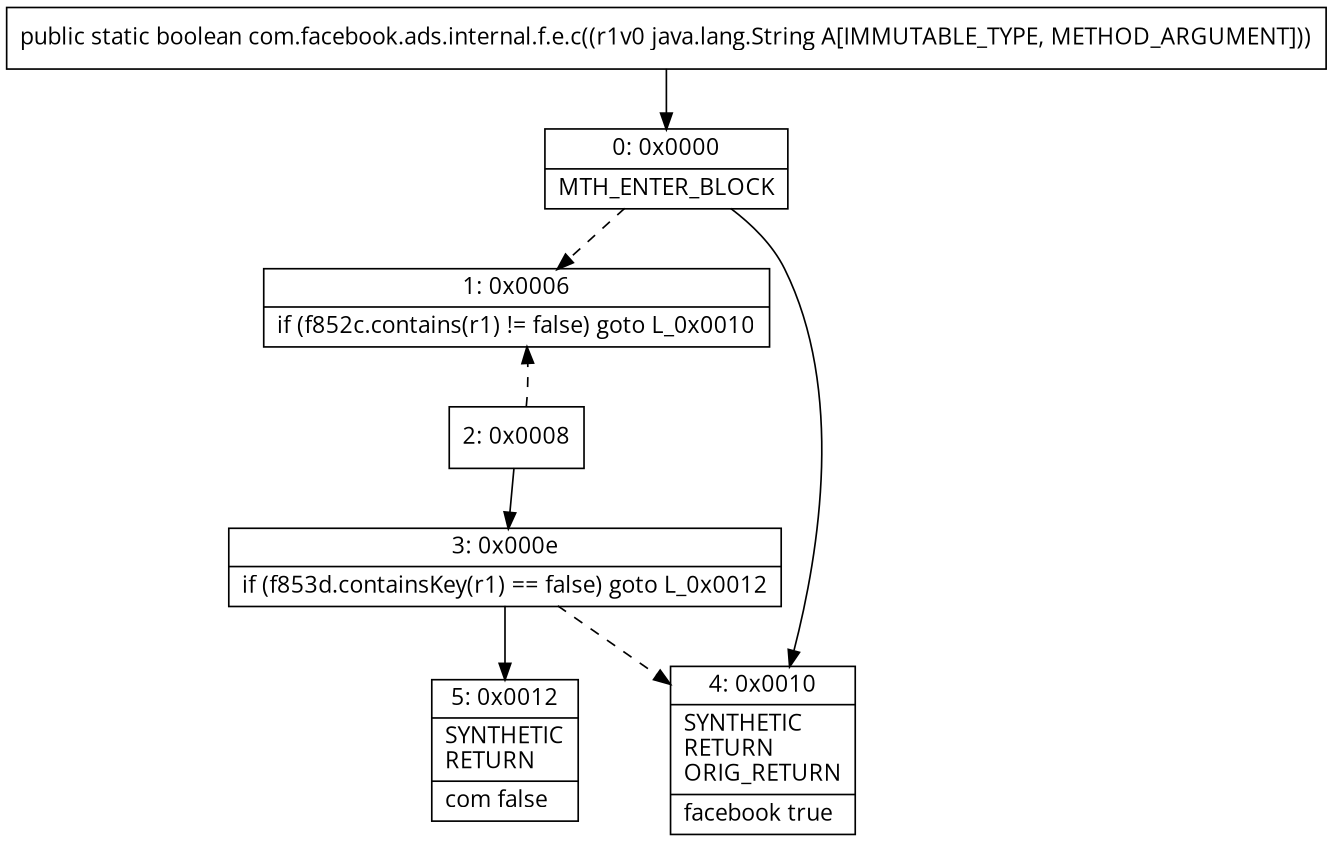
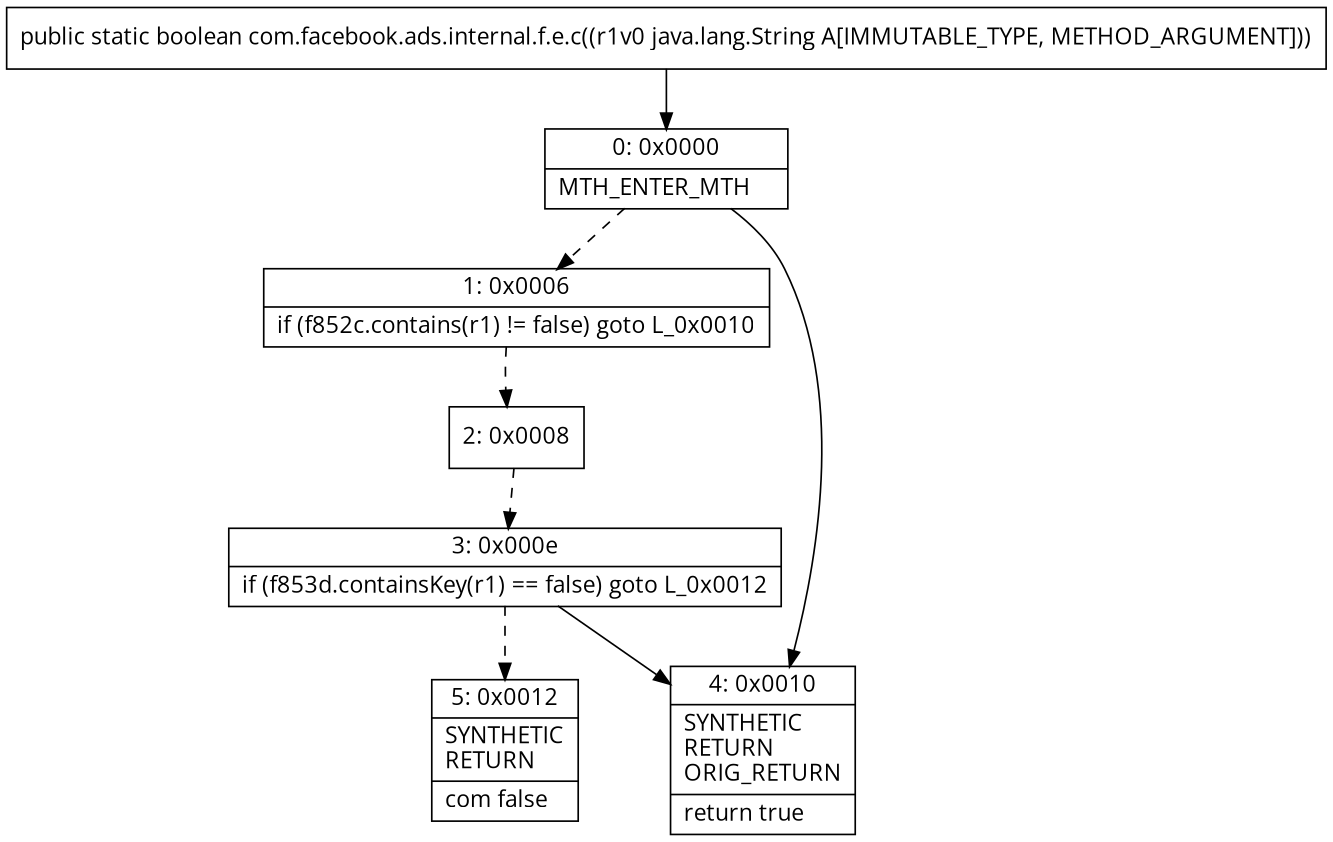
node "0: 0x0000": text "MTH_ENTER_BLOCK" -> "MTH_ENTER_MTH"
edge "2: 0x0008" -> "1: 0x0006": reversed
edge "2: 0x0008" -> "3: 0x000e": style solid -> dashed
edge "3: 0x000e" -> "5: 0x0012": style solid -> dashed
edge "3: 0x000e" -> "4: 0x0010": style dashed -> solid
node "4: 0x0010": text "facebook true" -> "return true"
